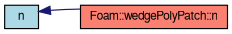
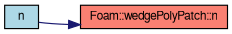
edge "Foam::wedgePolyPatch::n" -> "n": reversed
